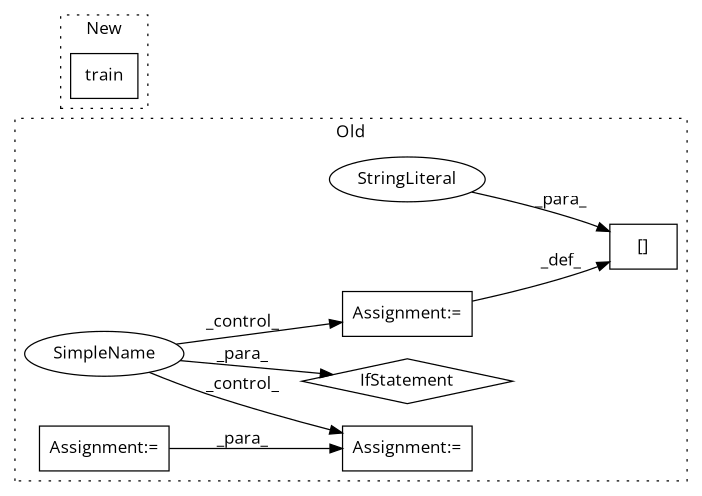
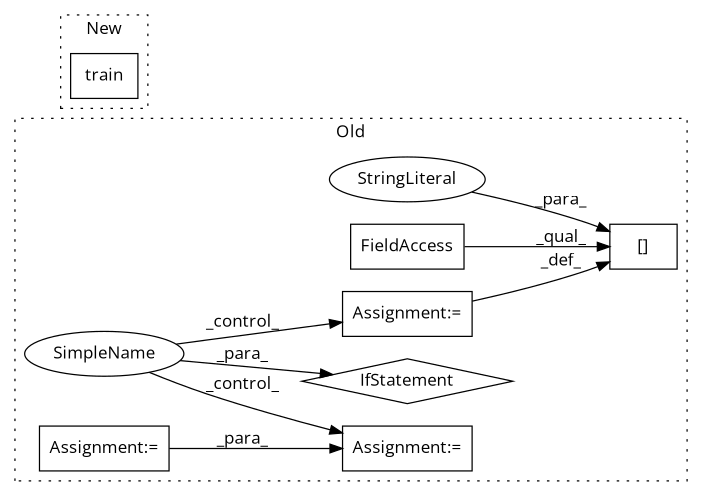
node "FieldAccess": added
